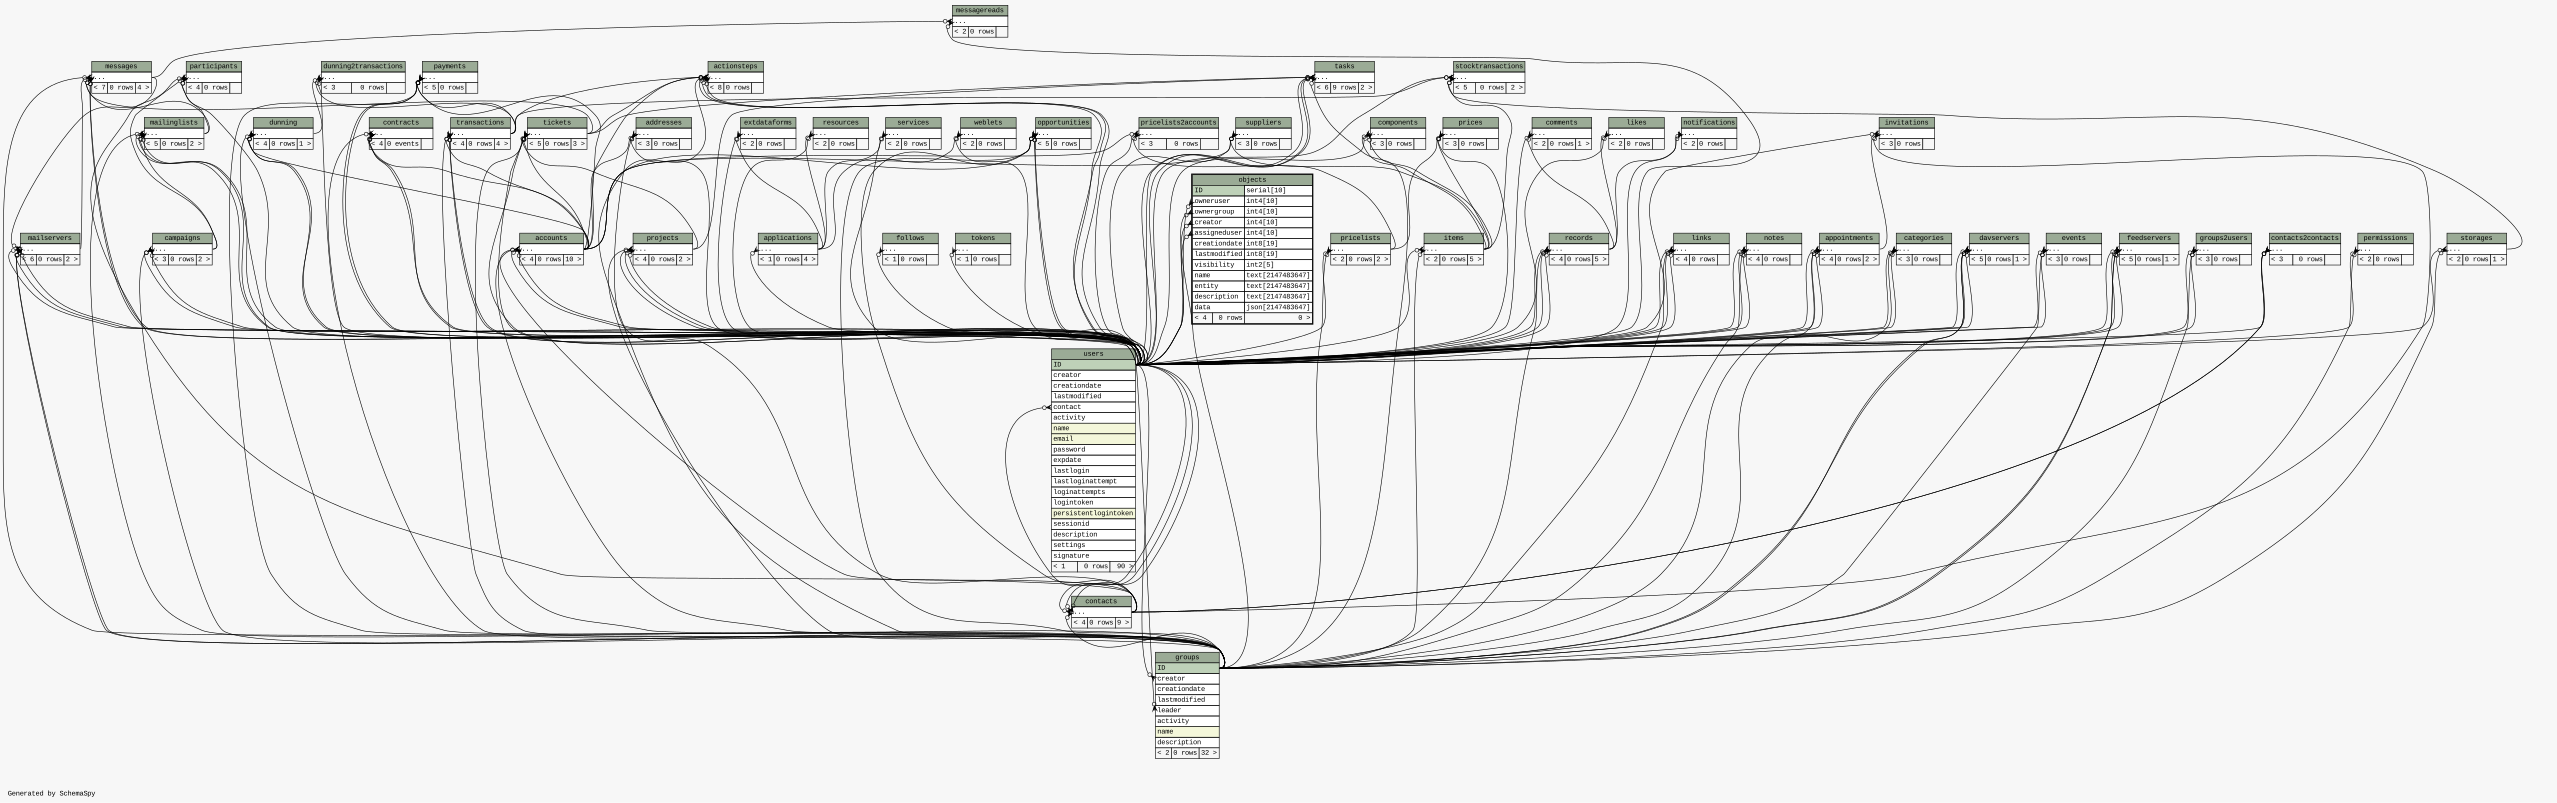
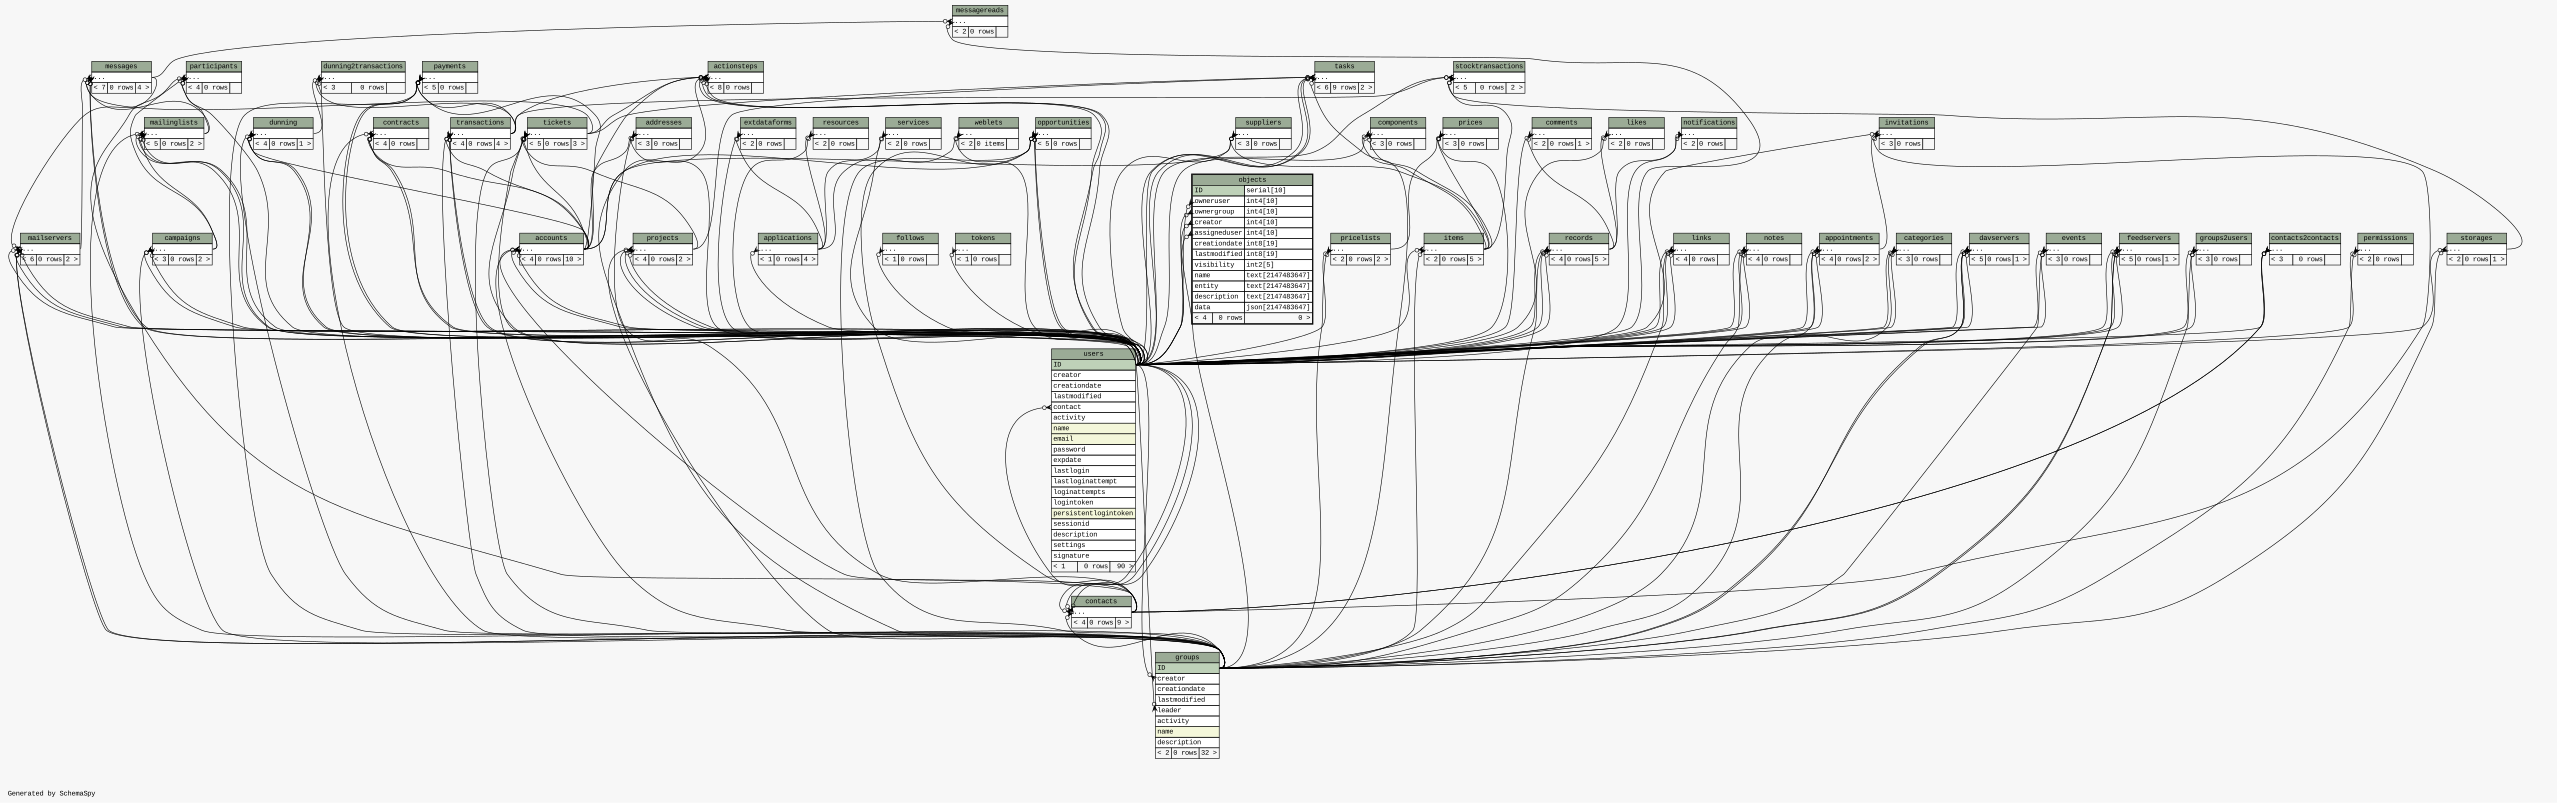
node "pricelists2accounts": removed
node "contracts": text "0 events" -> "0 rows"
node "weblets": text "0 rows" -> "0 items"
edge "groups" -> "messages": removed
